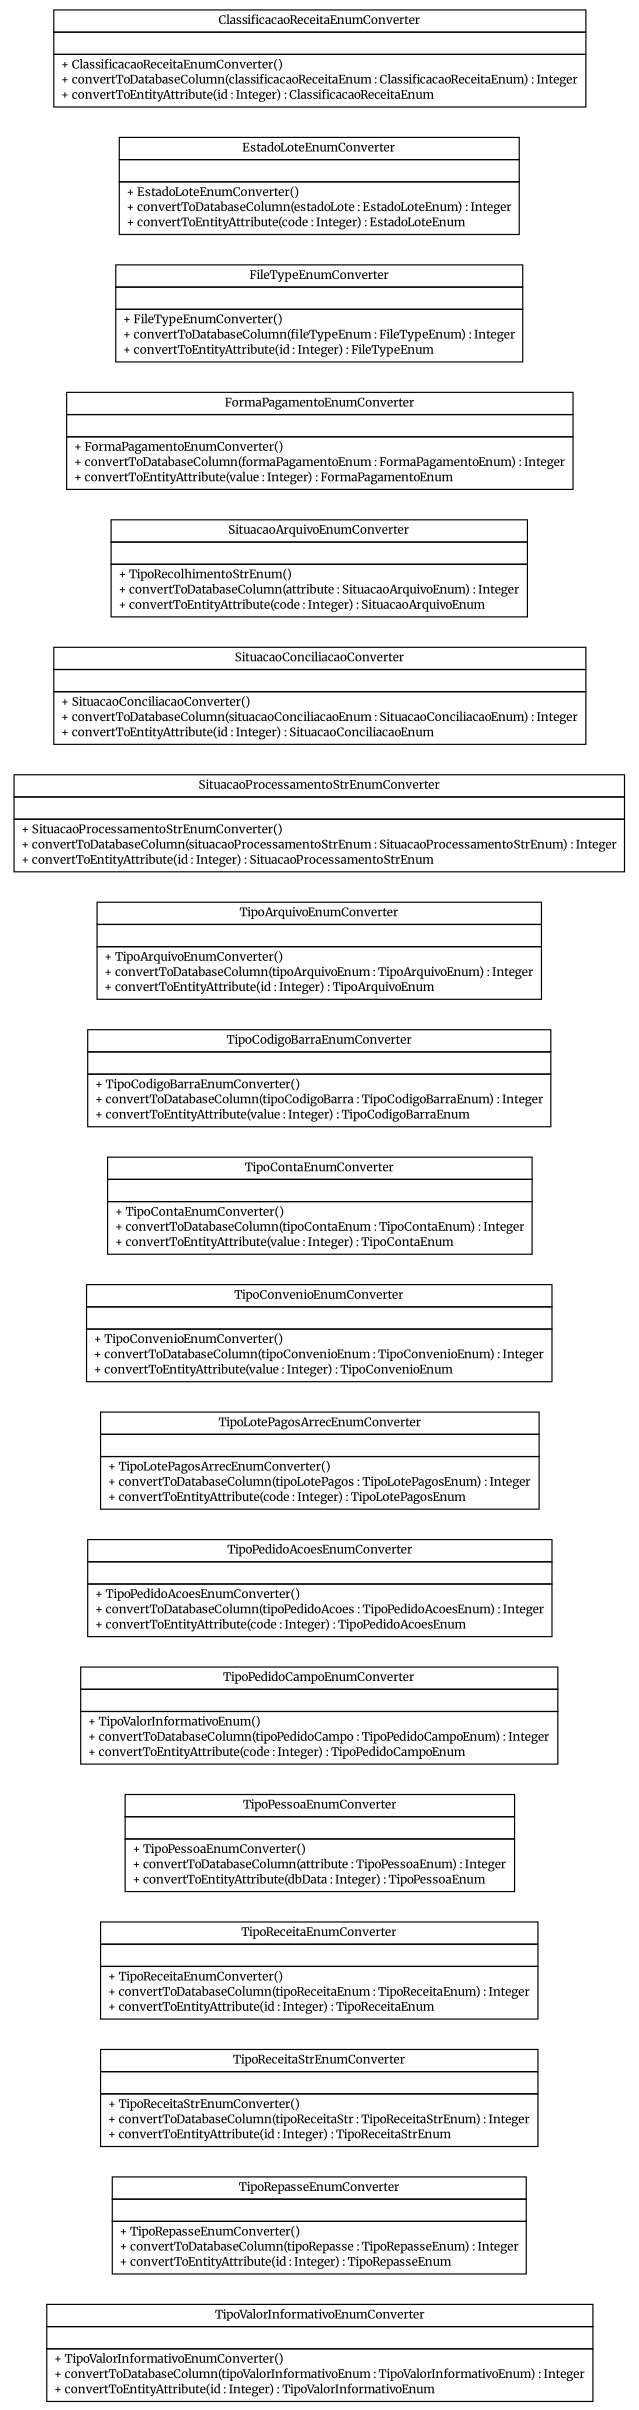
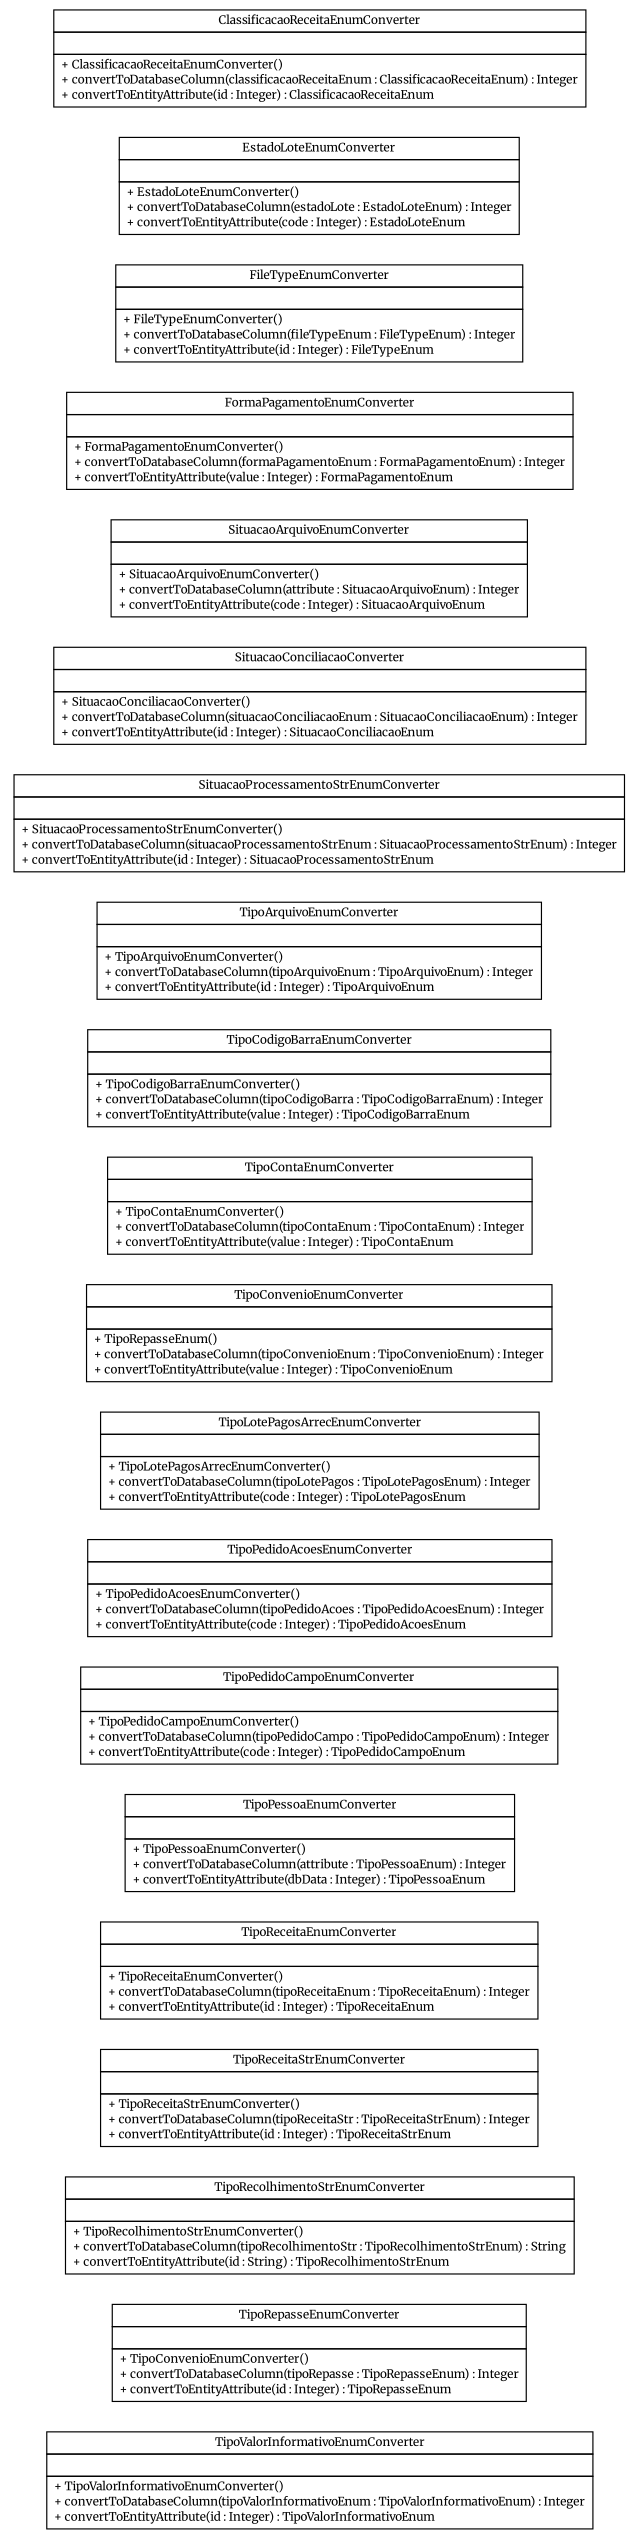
node "SituacaoArquivoEnumConverter": text "+ TipoRecolhimentoStrEnum()" -> "+ SituacaoArquivoEnumConverter()"
node "TipoConvenioEnumConverter": text "+ TipoConvenioEnumConverter()" -> "+ TipoRepasseEnum()"
node "TipoPedidoCampoEnumConverter": text "+ TipoValorInformativoEnum()" -> "+ TipoPedidoCampoEnumConverter()"
node "TipoRecolhimentoStrEnumConverter": added
node "TipoRepasseEnumConverter": text "+ TipoRepasseEnumConverter()" -> "+ TipoConvenioEnumConverter()"
